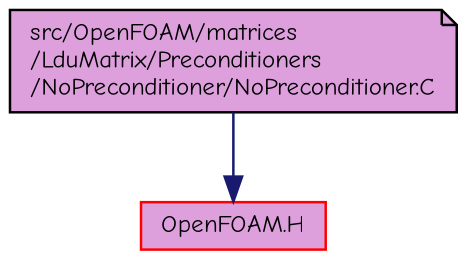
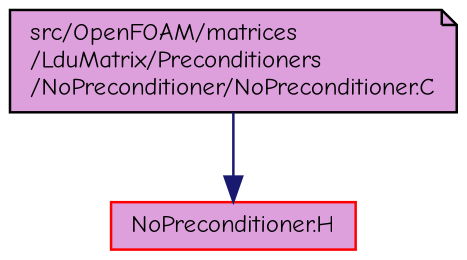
node "OpenFOAM.H": label "OpenFOAM.H" -> "NoPreconditioner.H"
